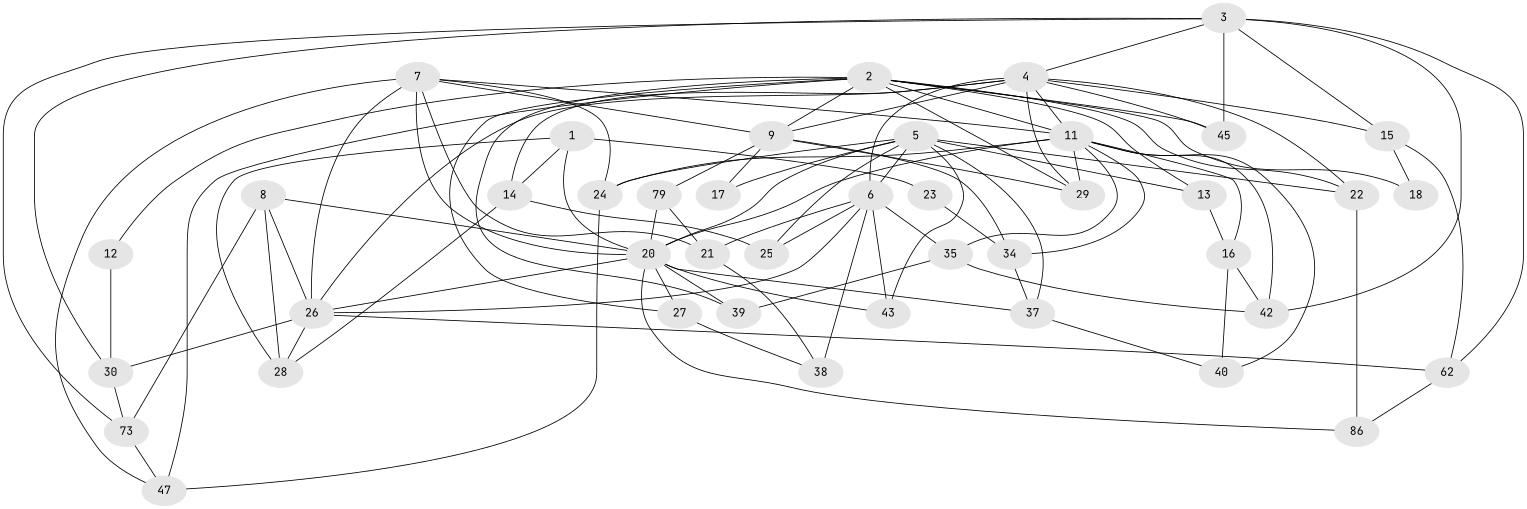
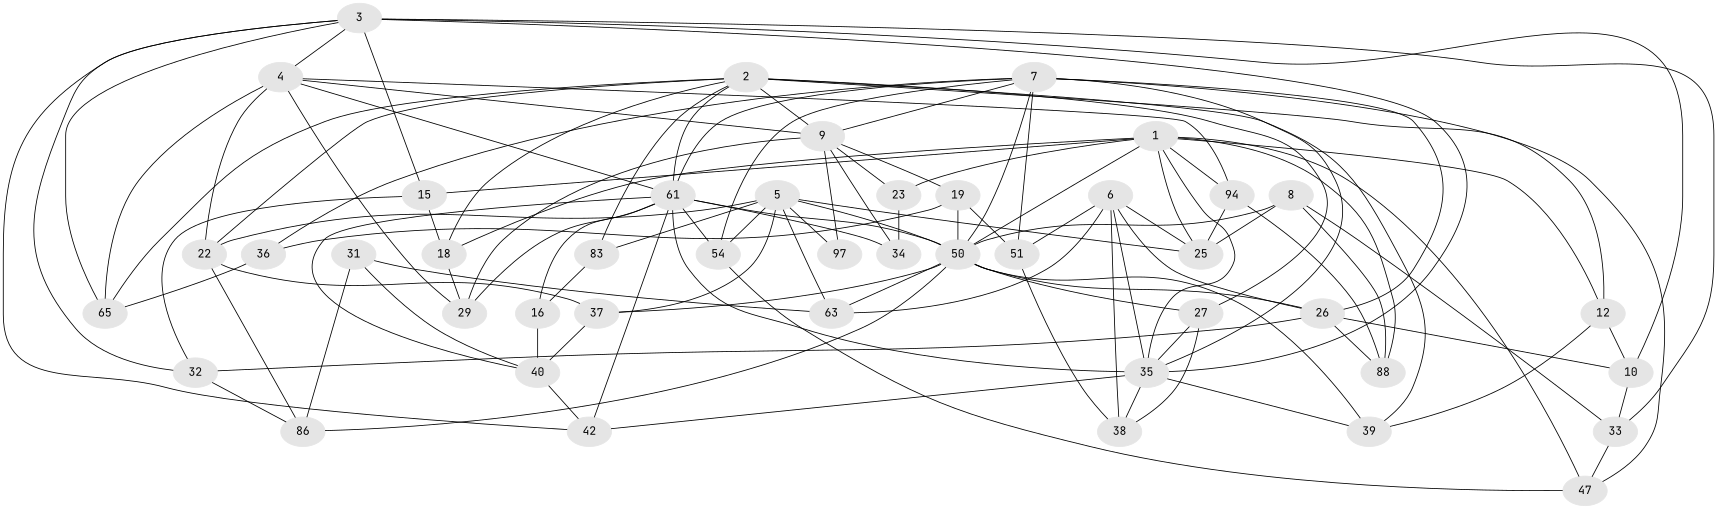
edge "3" -- "35": added
edge "4" -- "26": removed
edge "4" -- "15": now "1" -- "15"
edge "4" -- "6": removed
edge "2" -- "29": now "18" -- "29"
node "11": label "11" -> "61"
node "45": label "45" -> "65"
edge "2" -- "47": now "1" -- "47"
edge "1" -- "12": added
edge "9" -- "23": added
edge "5" -- "6": removed
edge "7" -- "35": added
edge "1" -- "18": added
node "14": label "14" -> "94"
node "24": label "24" -> "54"
node "79": label "79" -> "19"
node "17": label "17" -> "97"
node "13": label "13" -> "83"
edge "1" -- "25": added
node "36": added
node "31": added
node "20": label "20" -> "50"
node "21": label "21" -> "51"
edge "8" -- "26": now "8" -- "25"
edge "1" -- "35": added
edge "16" -- "42": now "40" -- "42"
edge "34" -- "37": now "22" -- "37"
node "43": label "43" -> "63"
edge "27" -- "35": added
node "30": label "30" -> "10"
node "28": label "28" -> "88"
node "62": label "62" -> "32"
edge "12" -- "39": added
edge "35" -- "38": added
node "73": label "73" -> "33"
